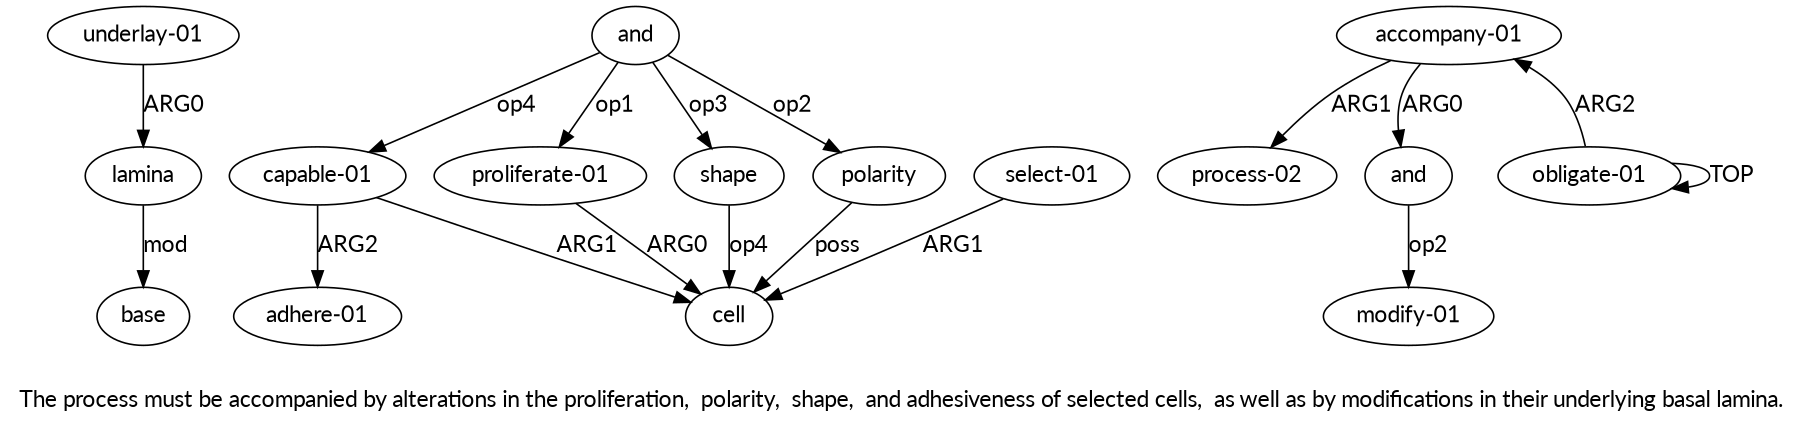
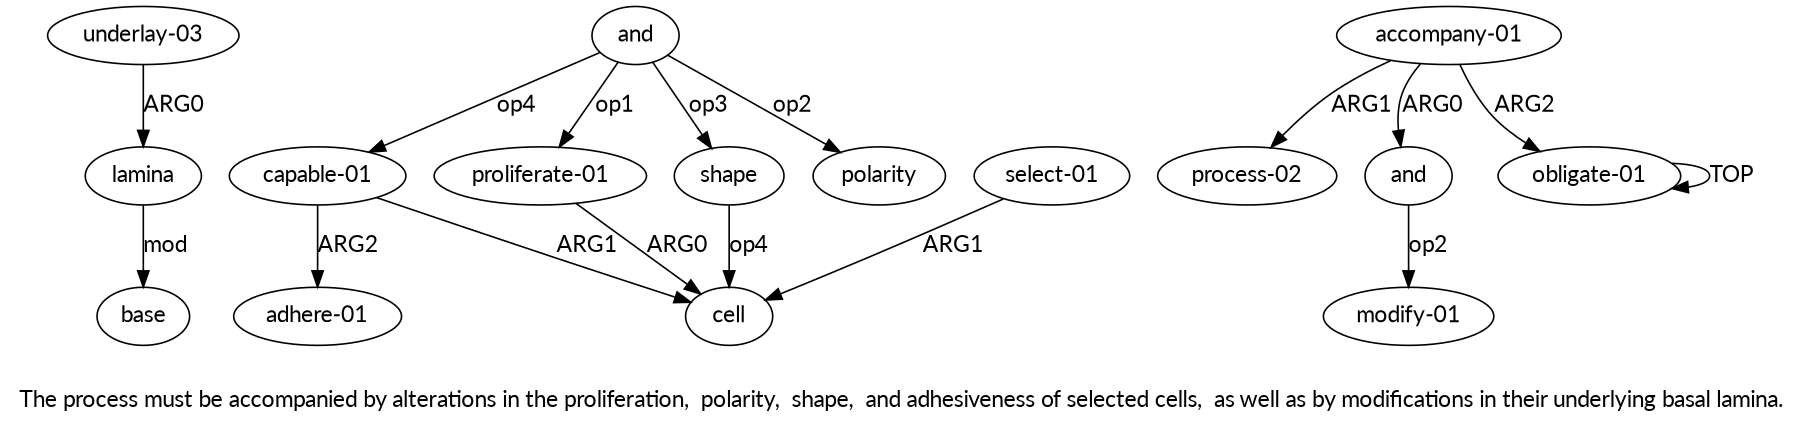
node "underlay-01": label "underlay-01" -> "underlay-03"
edge "obligate-01" -> "accompany-01": reversed
edge "polarity" -> "cell": removed, label "poss"
